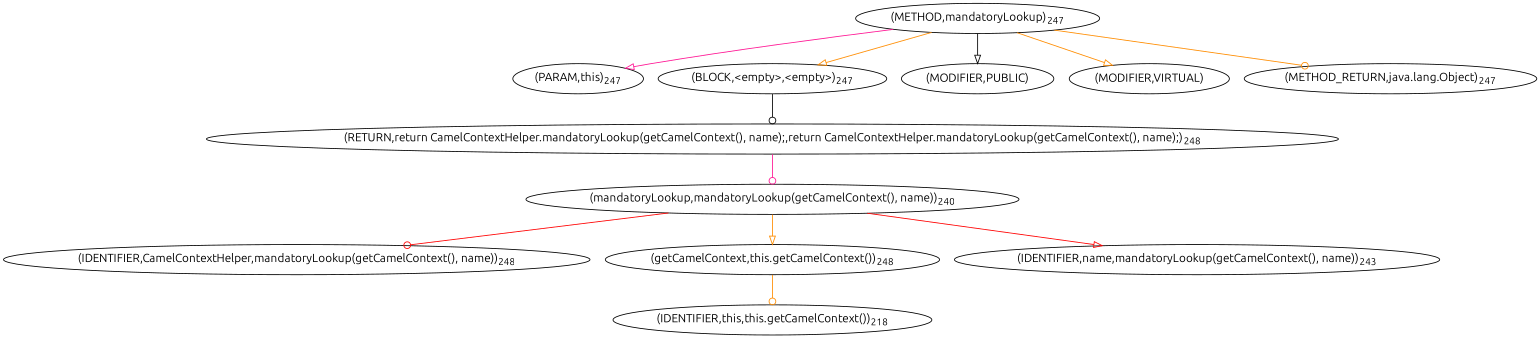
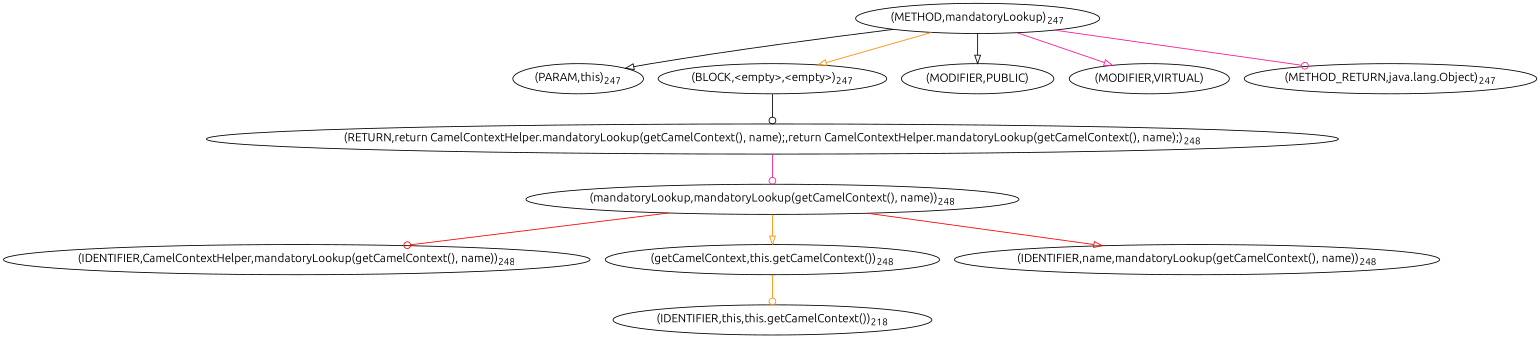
edge "(METHOD,mandatoryLookup)" -> "(PARAM,this)": color deeppink -> black
edge "(METHOD,mandatoryLookup)" -> "(MODIFIER,VIRTUAL)": color darkorange -> deeppink
edge "(METHOD,mandatoryLookup)" -> "(METHOD_RETURN,java.lang.Object)": color darkorange -> deeppink
node "(mandatoryLookup,mandatoryLookup(getCamelContext(), name))": text "240" -> "248"
node "(IDENTIFIER,name,mandatoryLookup(getCamelContext(), name))": text "243" -> "248"
